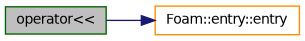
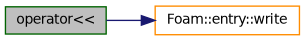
node "Foam::entry::entry": label "Foam::entry::entry" -> "Foam::entry::write"
